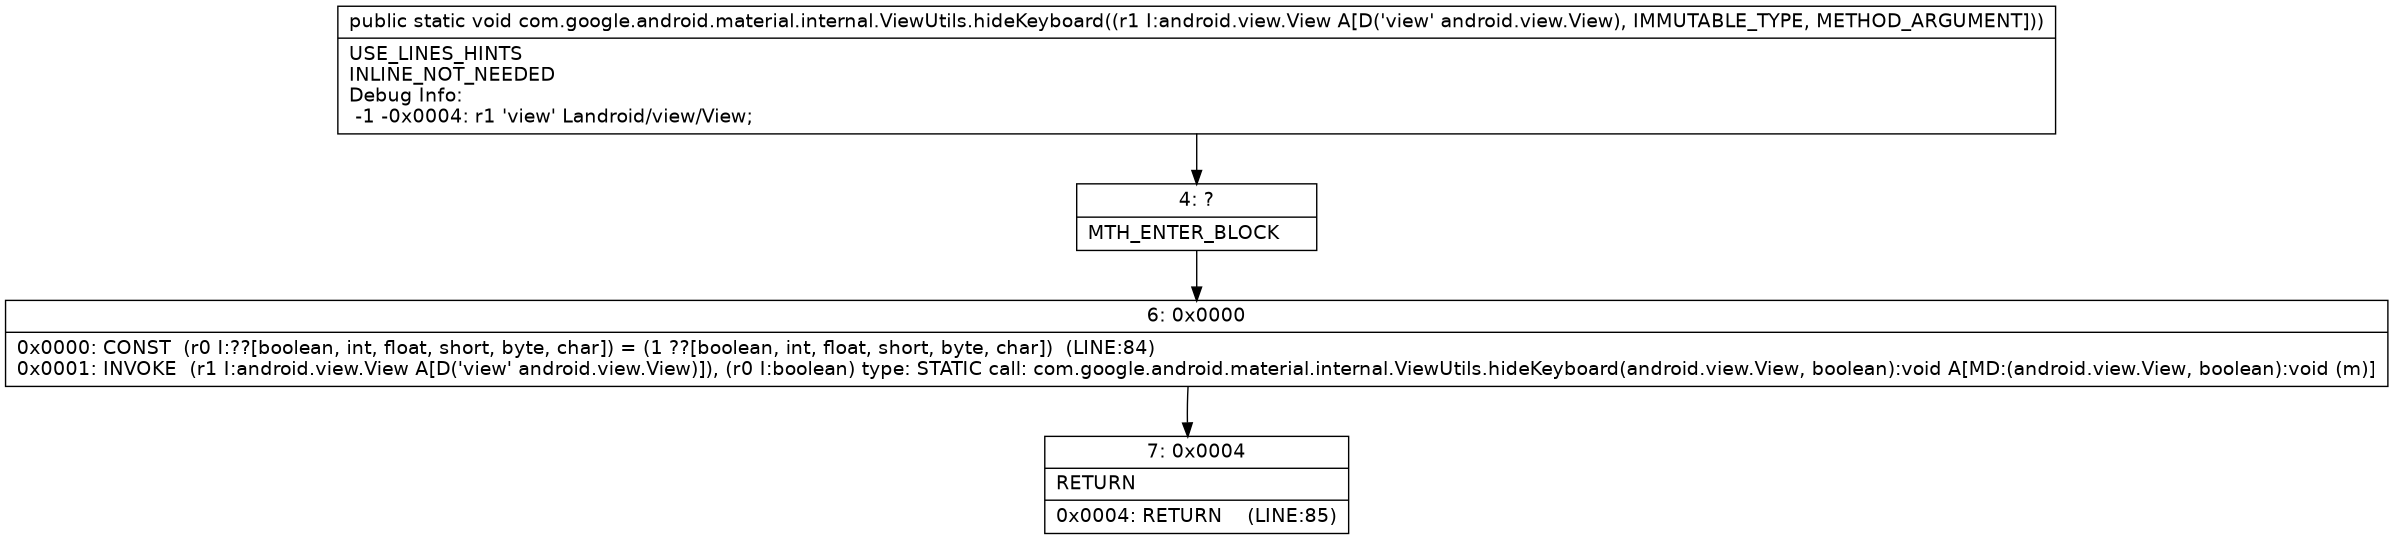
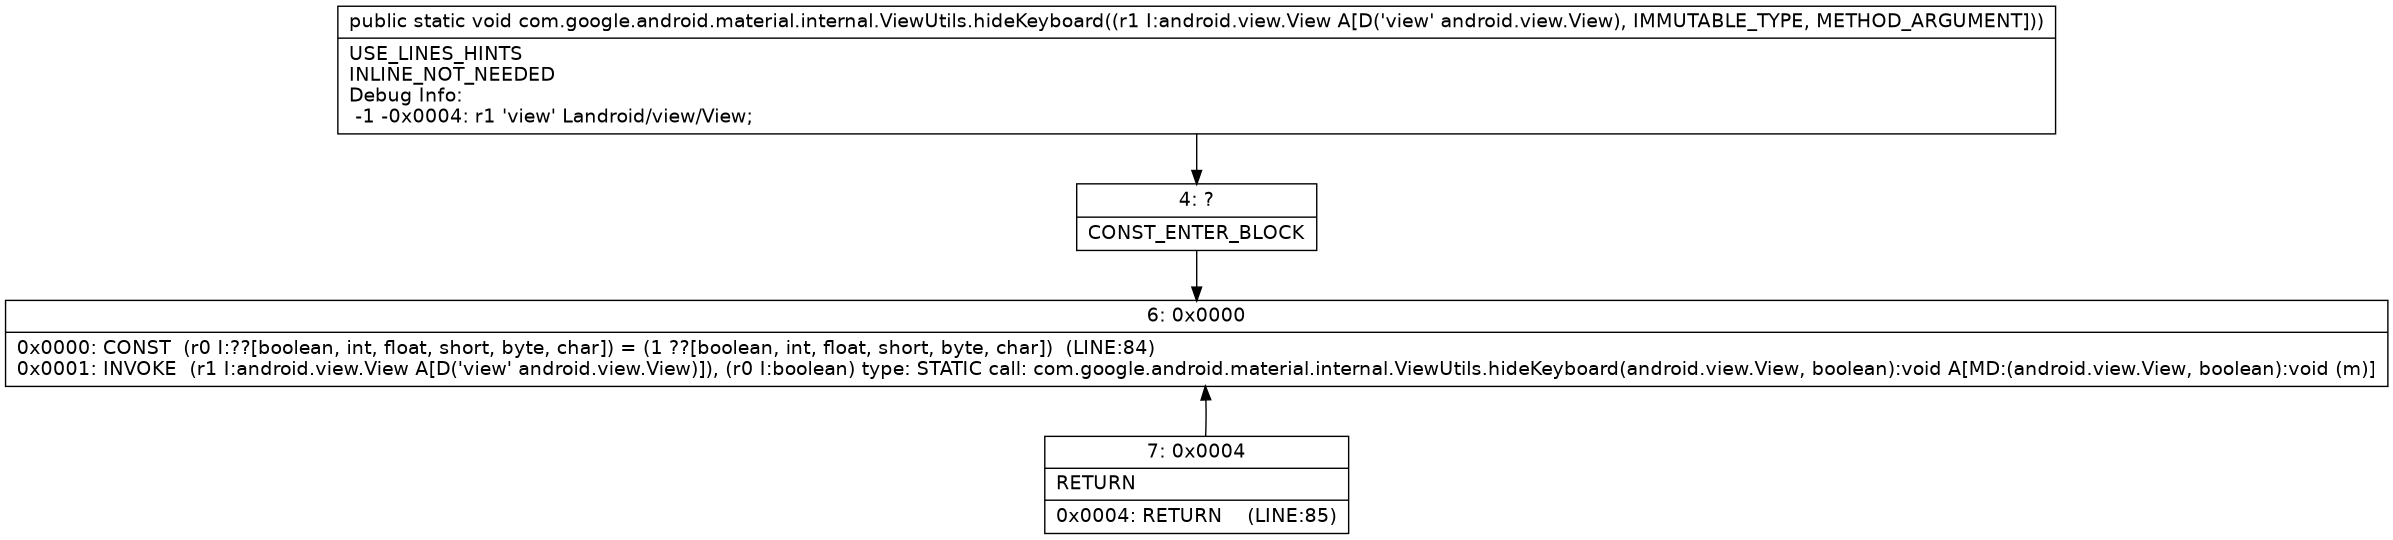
node "4: ?": text "MTH_ENTER_BLOCK" -> "CONST_ENTER_BLOCK"
edge "6: 0x0000" -> "7: 0x0004": reversed
